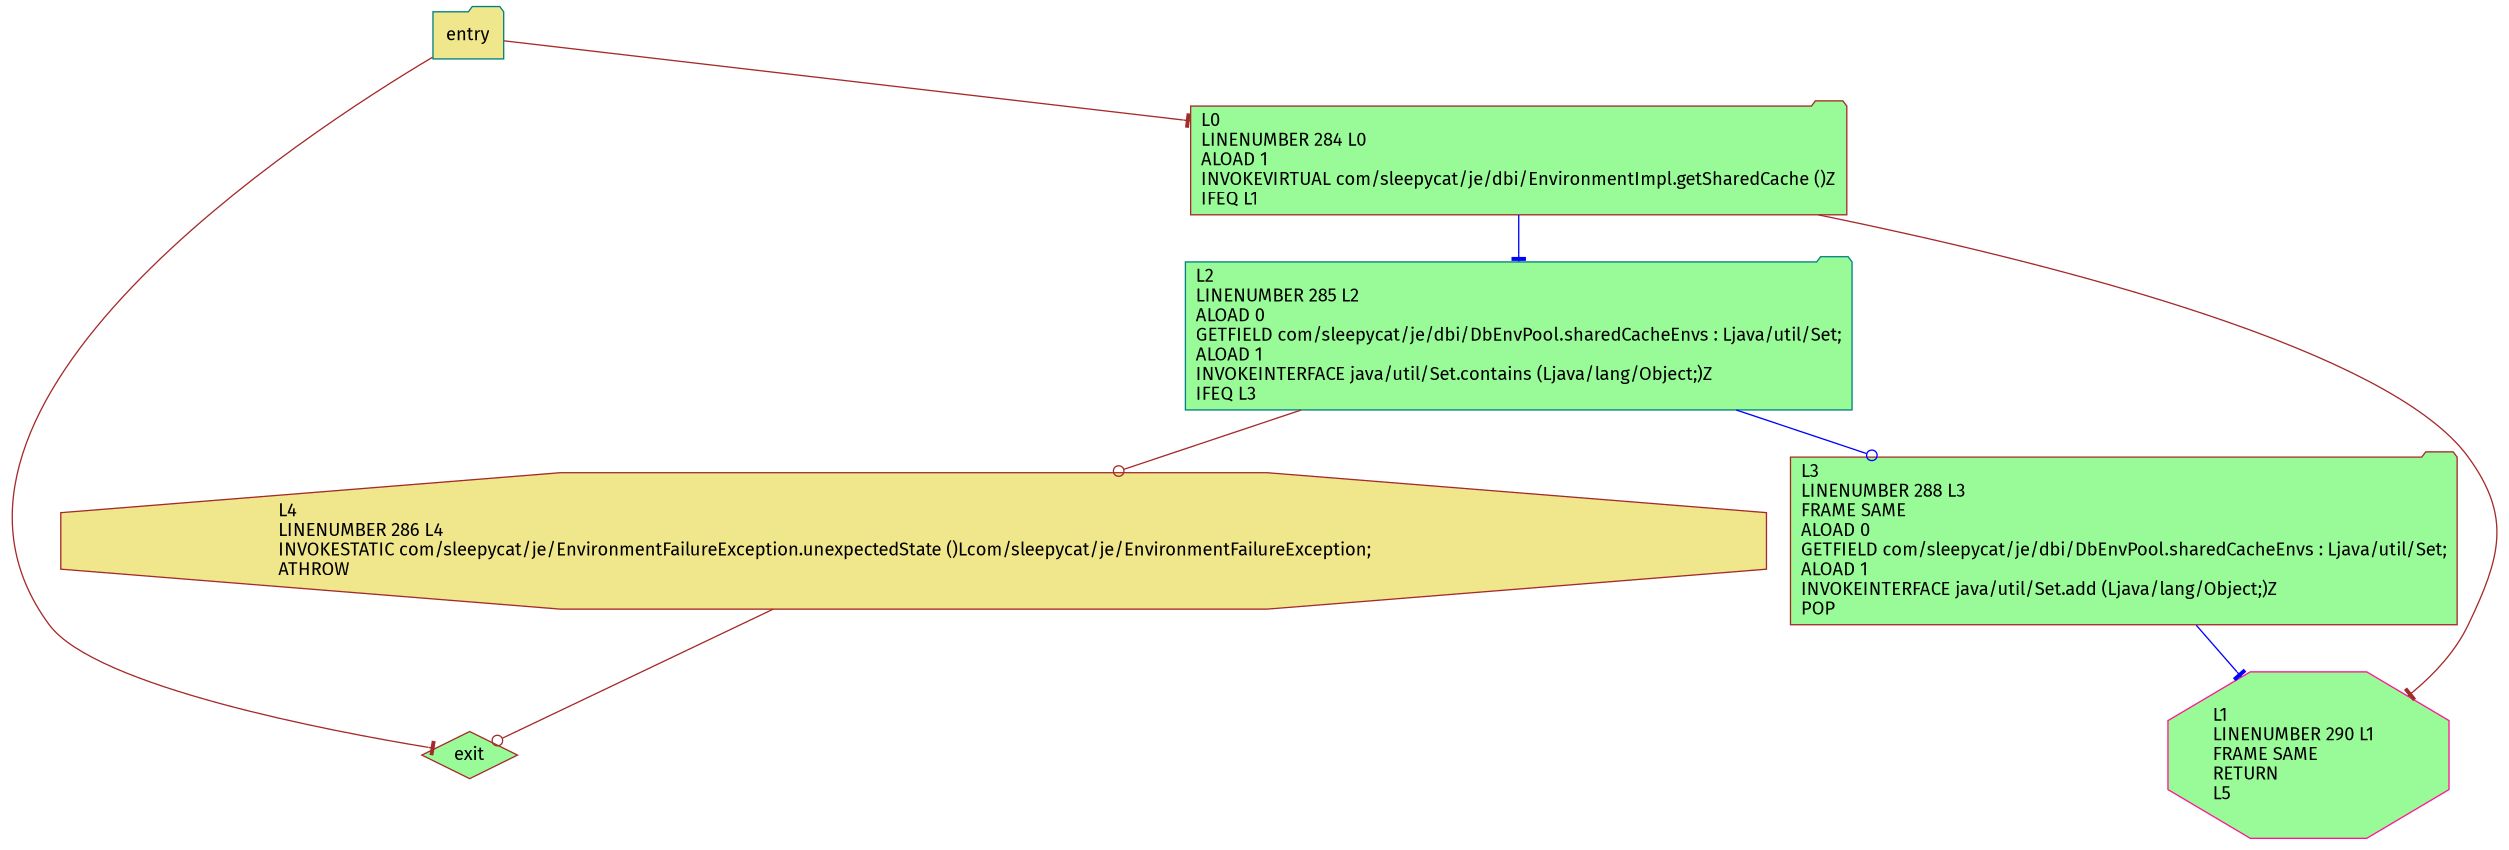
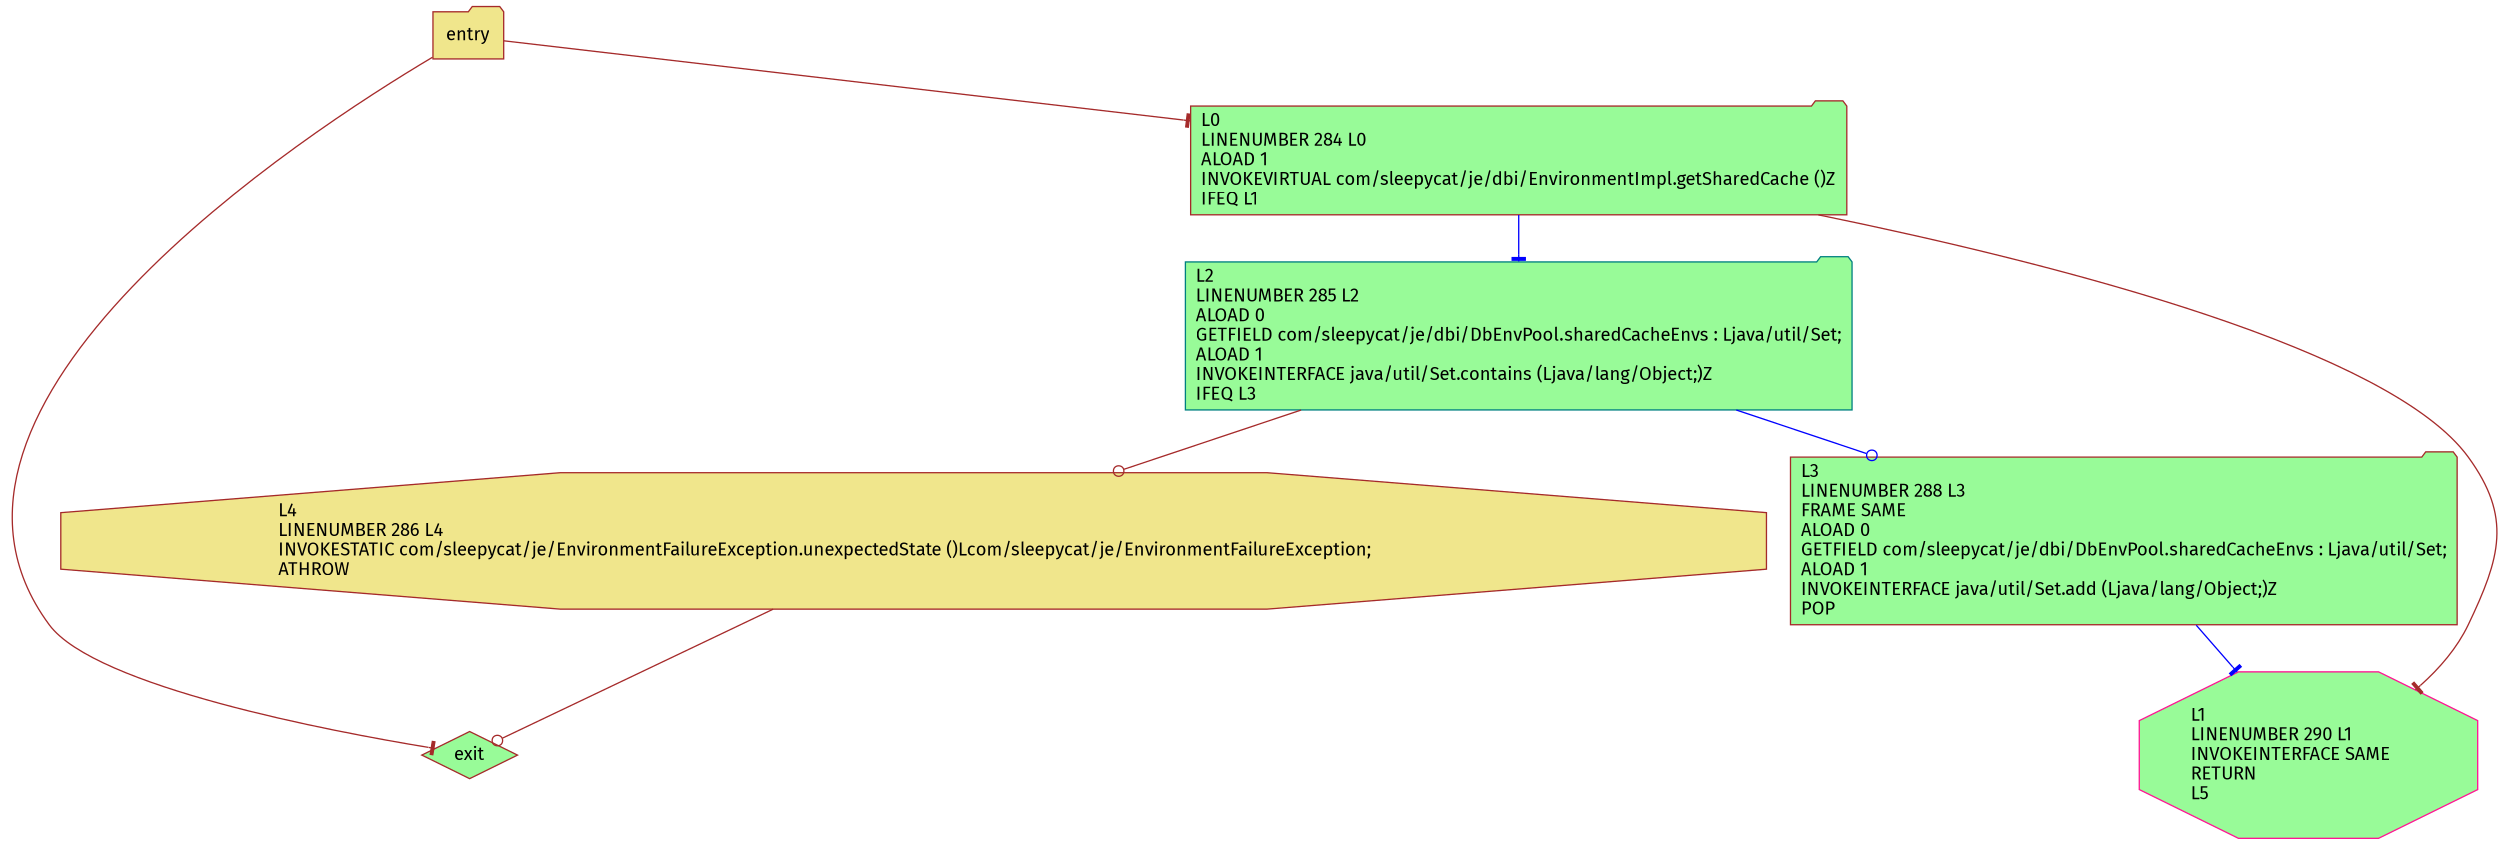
node "entry": color teal -> brown
node "L1 LINENUMBER 290 L1 FRAME SAME RETURN L5": label "L1 LINENUMBER 290 L1 FRAME SAME RETURN L5" -> "L1 LINENUMBER 290 L1 INVOKEINTERFACE SAME RETURN L5"
